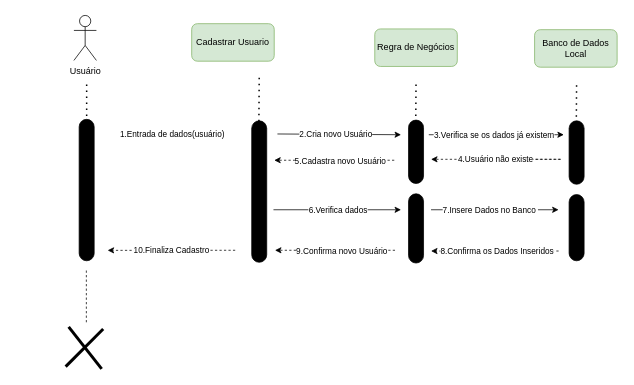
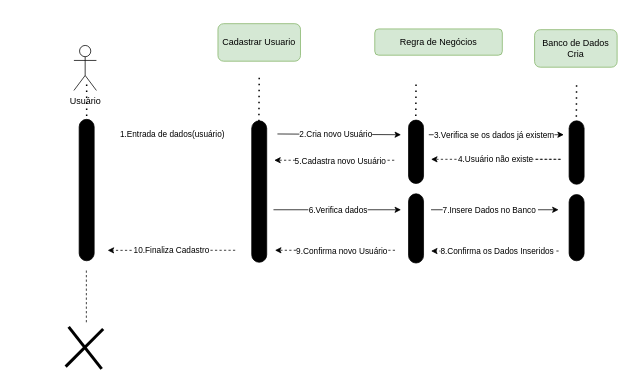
node "Usuário": moved (85, 38) -> (85, 68)
node "Cadastrar Usuario": moved (233, 42) -> (259, 42)
node "Regra de Negócios": size 83x38 -> 128x26
node "Banco de Dados Local": label "Banco de Dados Local" -> "Banco de Dados Cria"
